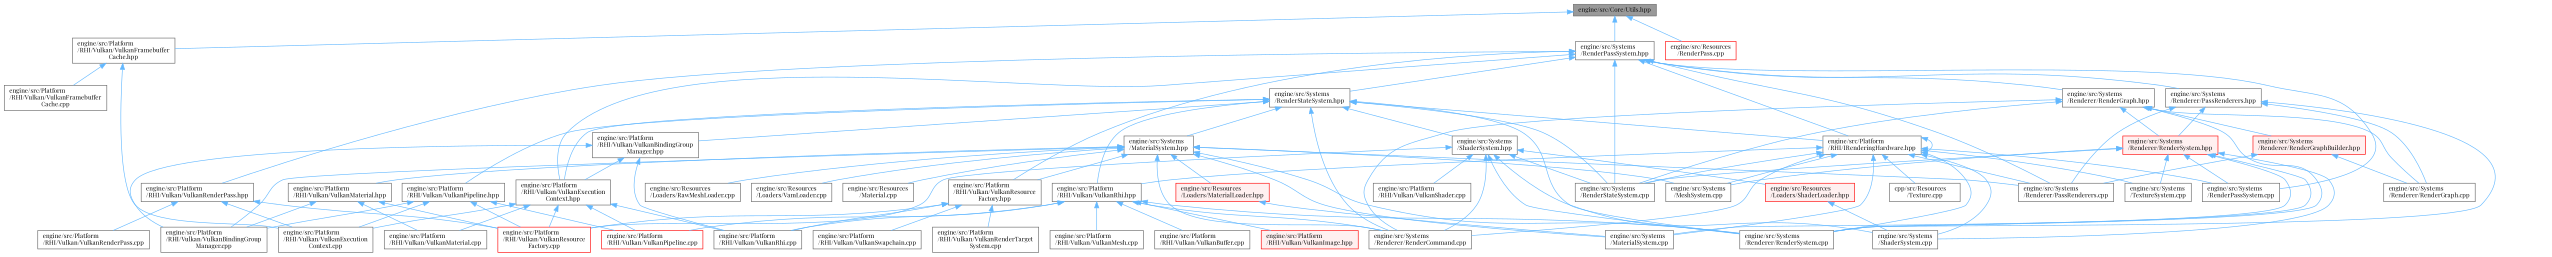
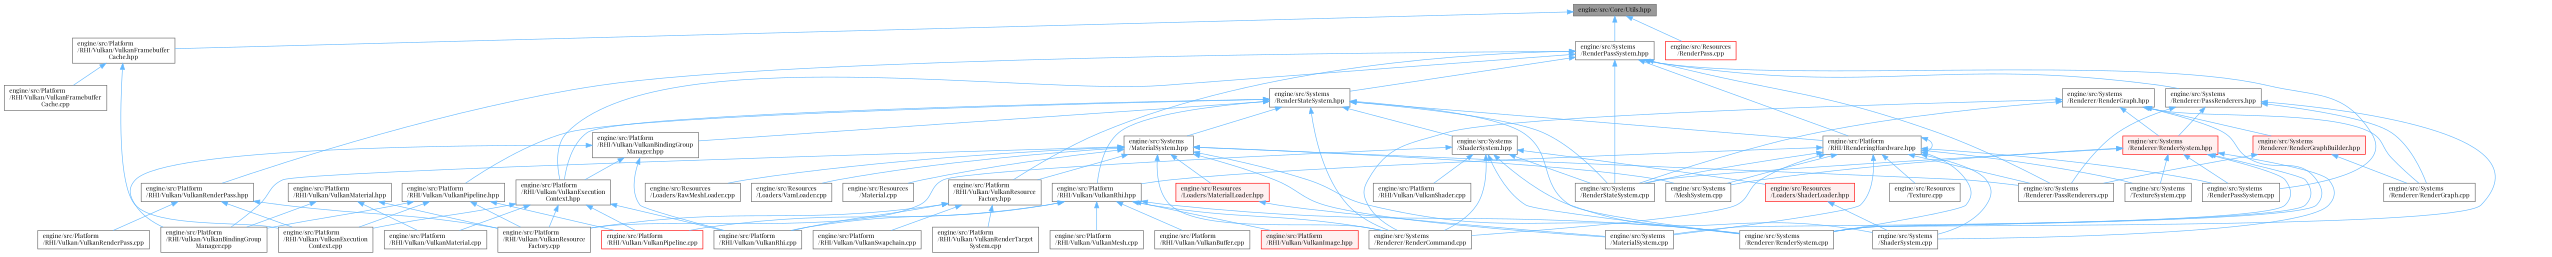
edge "engine/src/Systems /Renderer/RenderGraph.hpp" -> "engine/src/Systems /RenderPassSystem.hpp": removed
edge "engine/src/Platform /RHI/Vulkan/VulkanMaterial.hpp" -> "engine/src/Systems /MaterialSystem.hpp": removed
node "cpp/src/Resources /Texture.cpp": label "cpp/src/Resources /Texture.cpp" -> "engine/src/Resources /Texture.cpp"
node "engine/src/Platform /RHI/Vulkan/VulkanResource Factory.cpp": color red -> grey40
